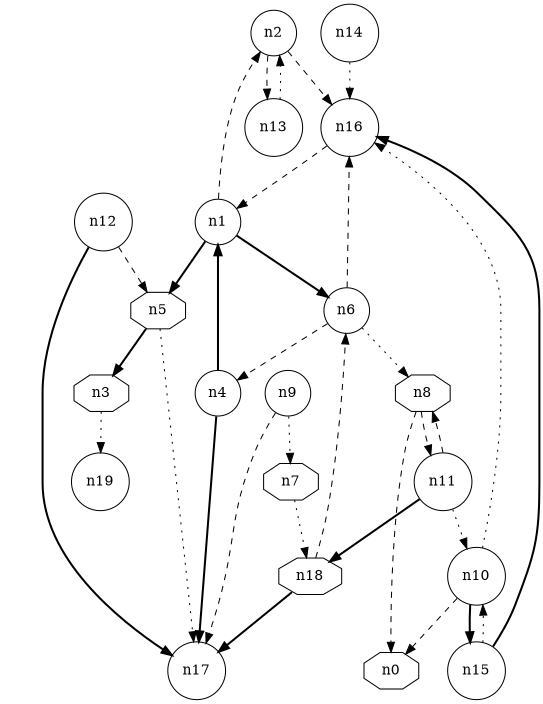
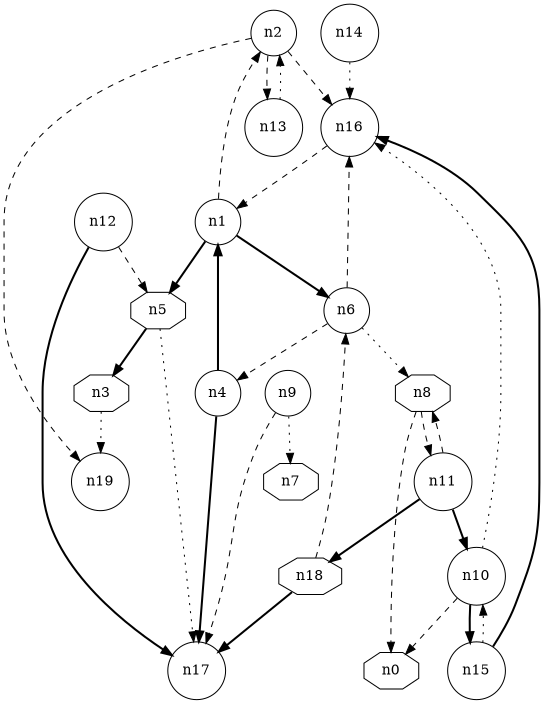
edge "n2" -> "n19": added
edge "n7" -> "n18": removed
edge "n11" -> "n10": style dotted -> bold
